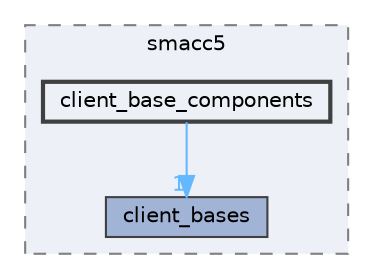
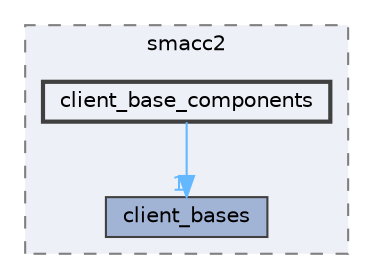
cluster "smacc5": label "smacc5" -> "smacc2"
